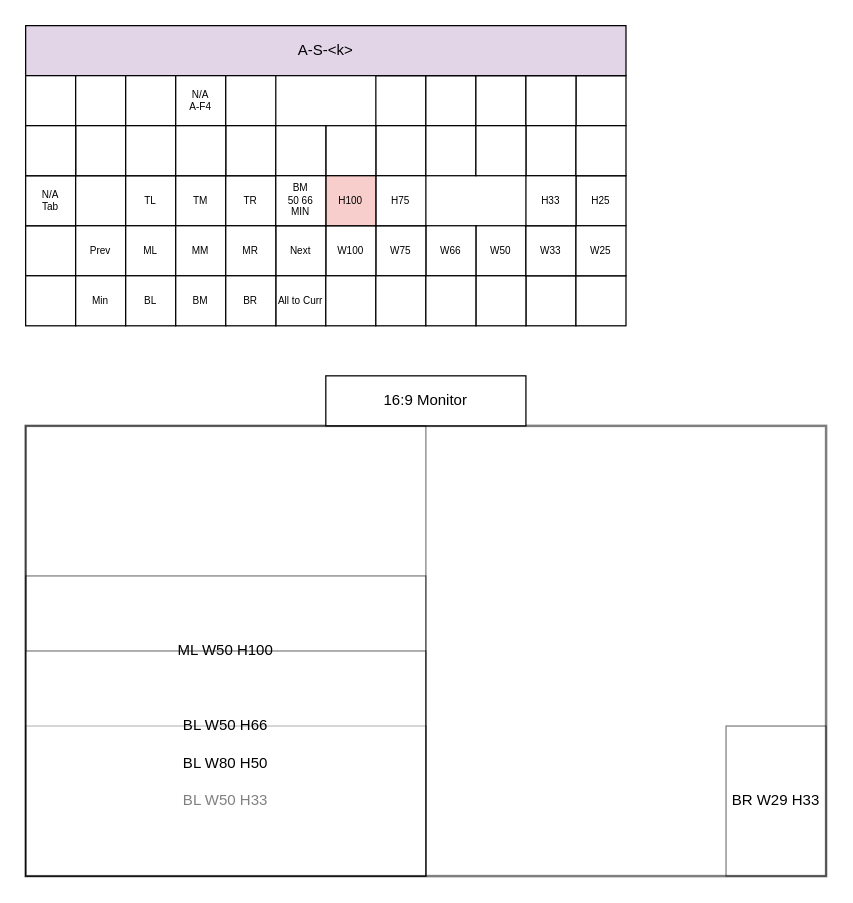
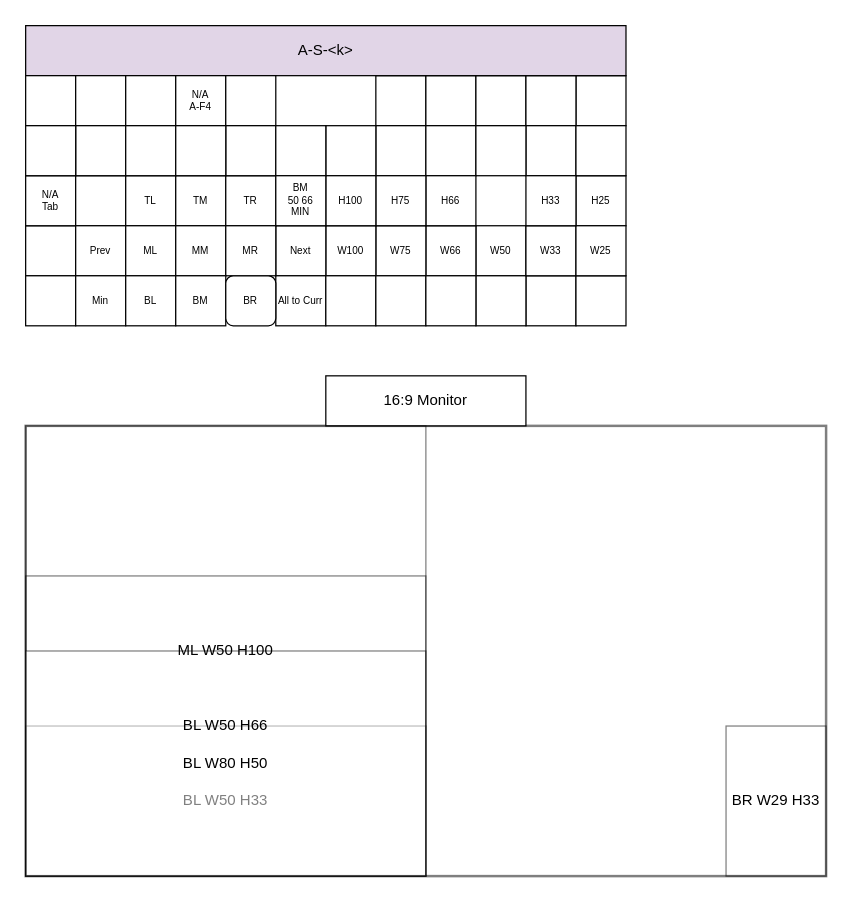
node "H100": fillcolor #f8cecc -> #ffffff
node "H66": added
node "BR": shape rectangle -> rounded rectangle
